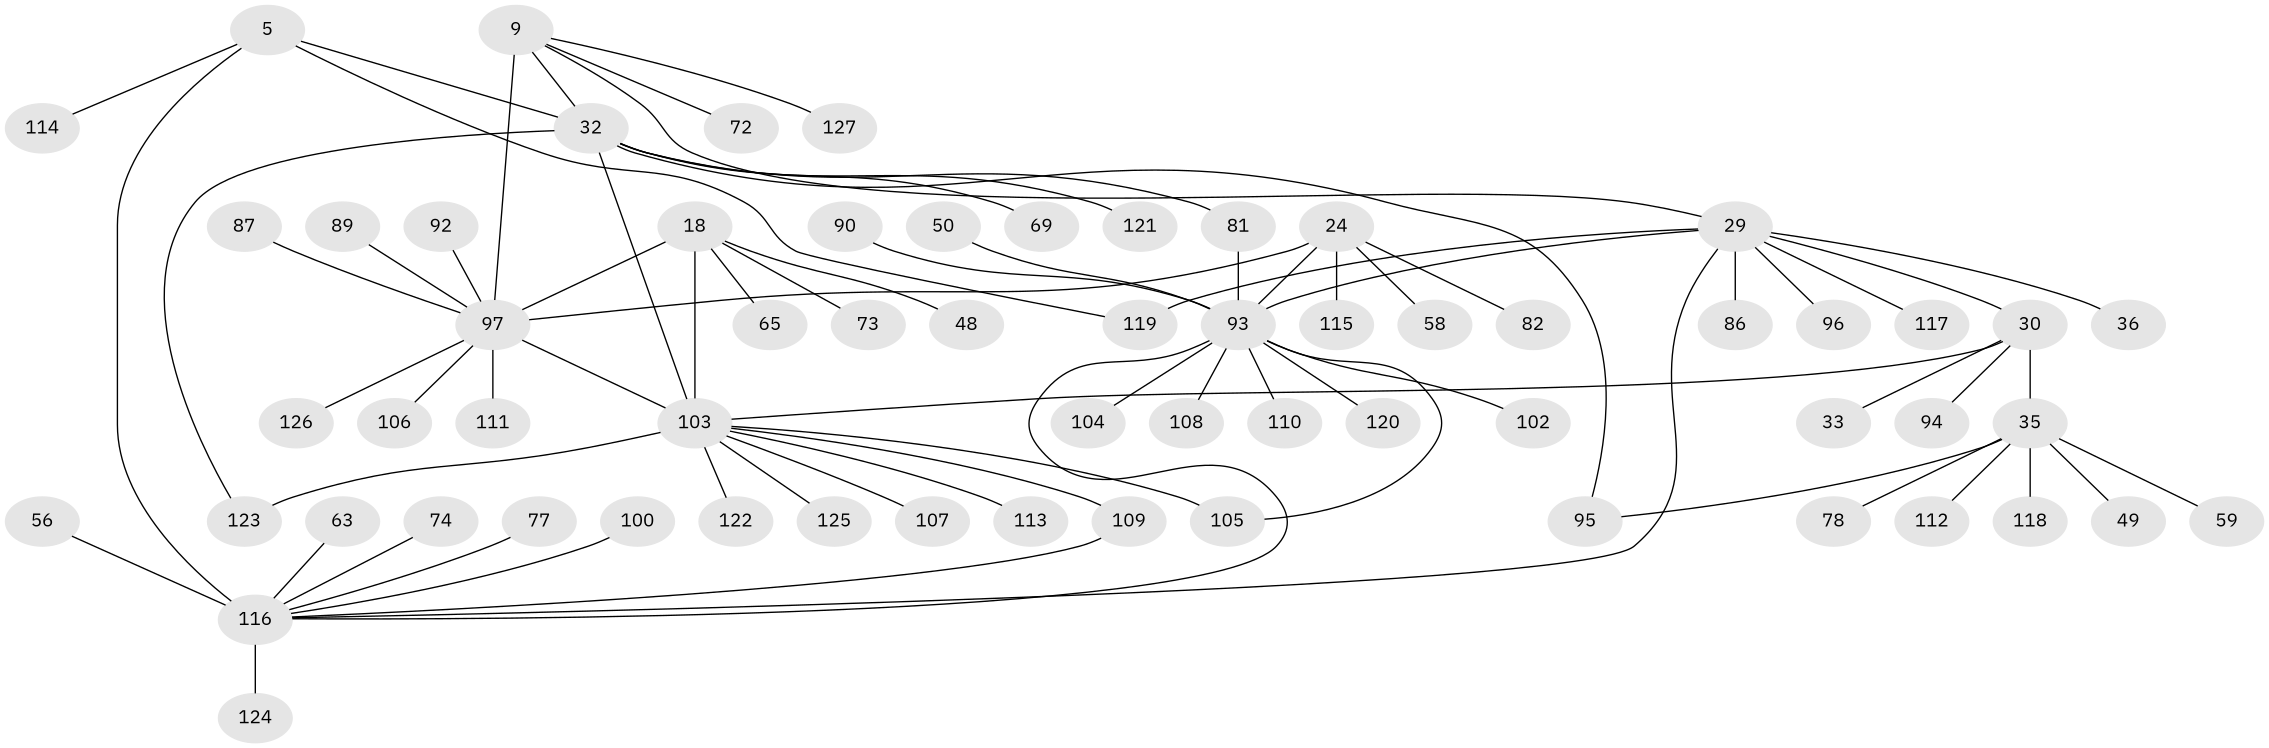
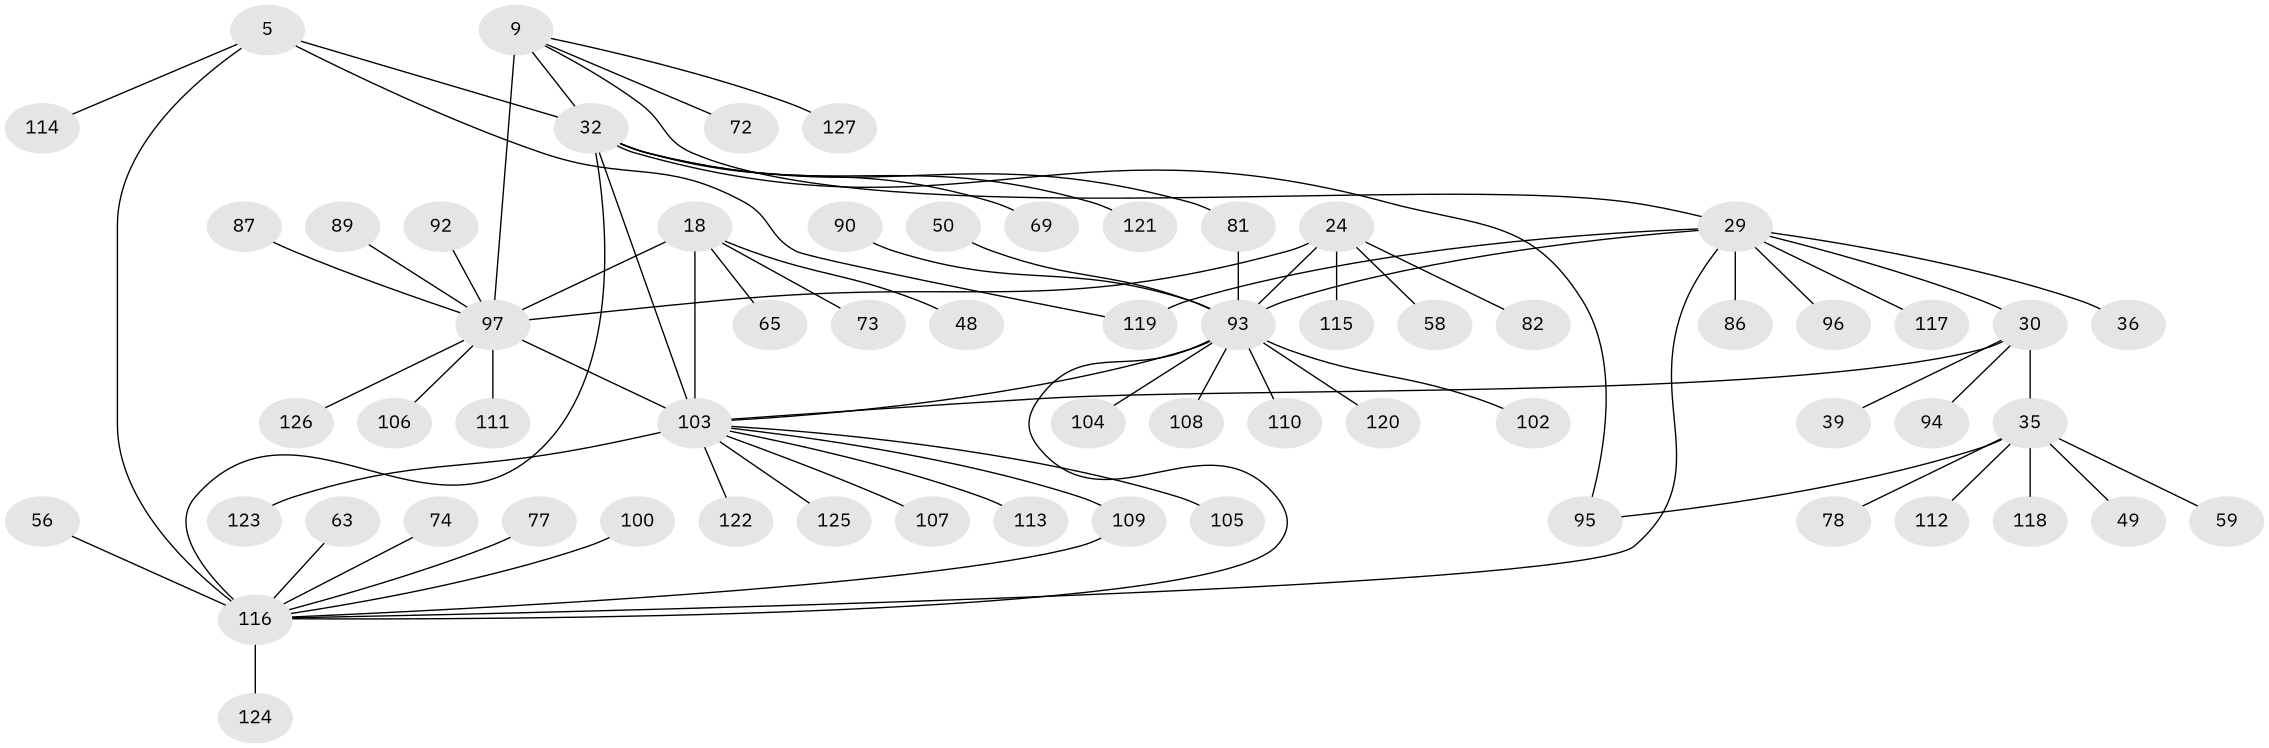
edge "32" -- "123": now "32" -- "116"
node "33": label "33" -> "39"
edge "93" -- "105": now "93" -- "103"
